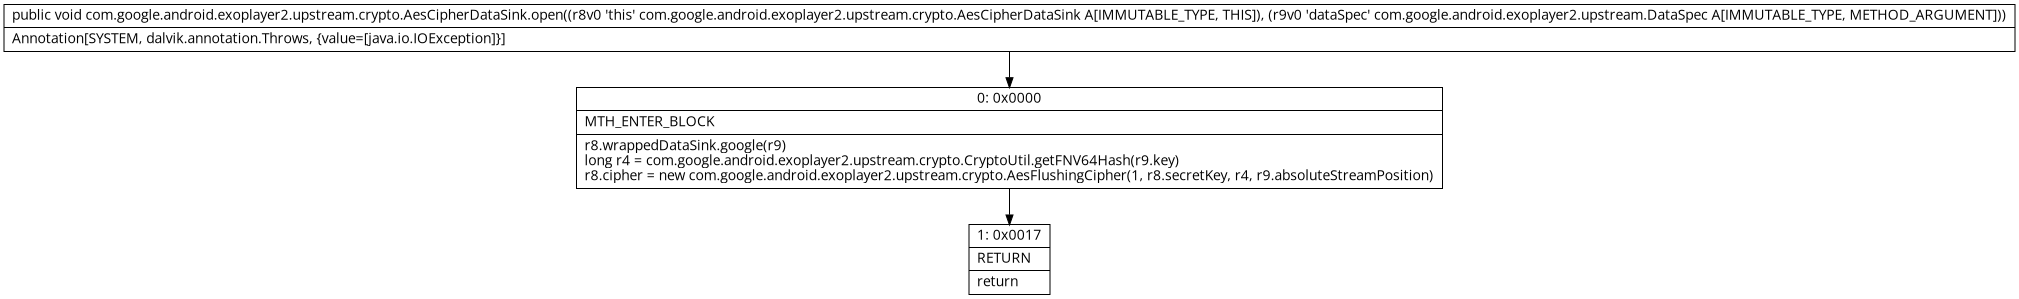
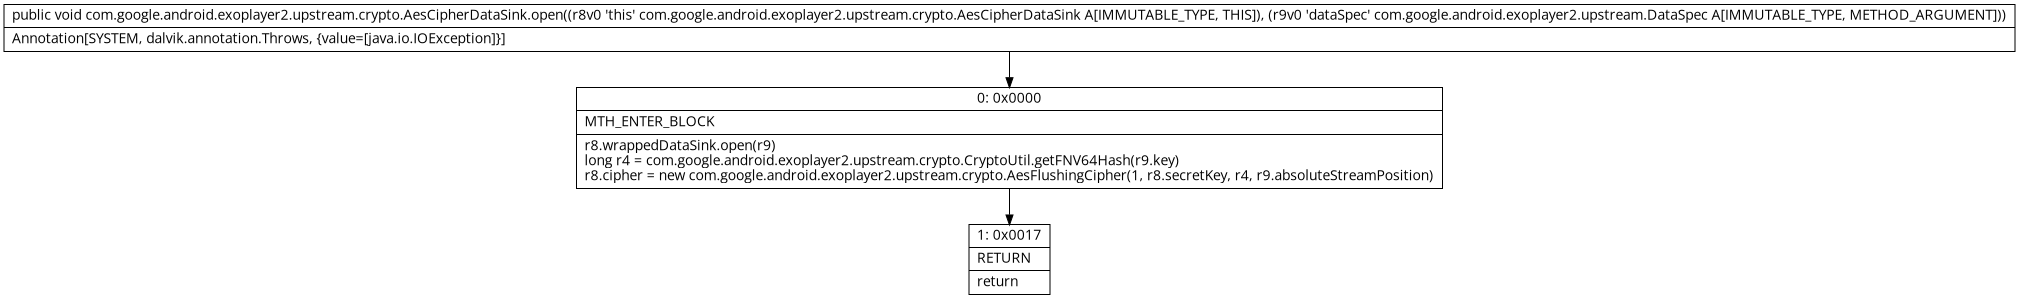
node "0: 0x0000": text "r8.wrappedDataSink.google(r9)" -> "r8.wrappedDataSink.open(r9)"
